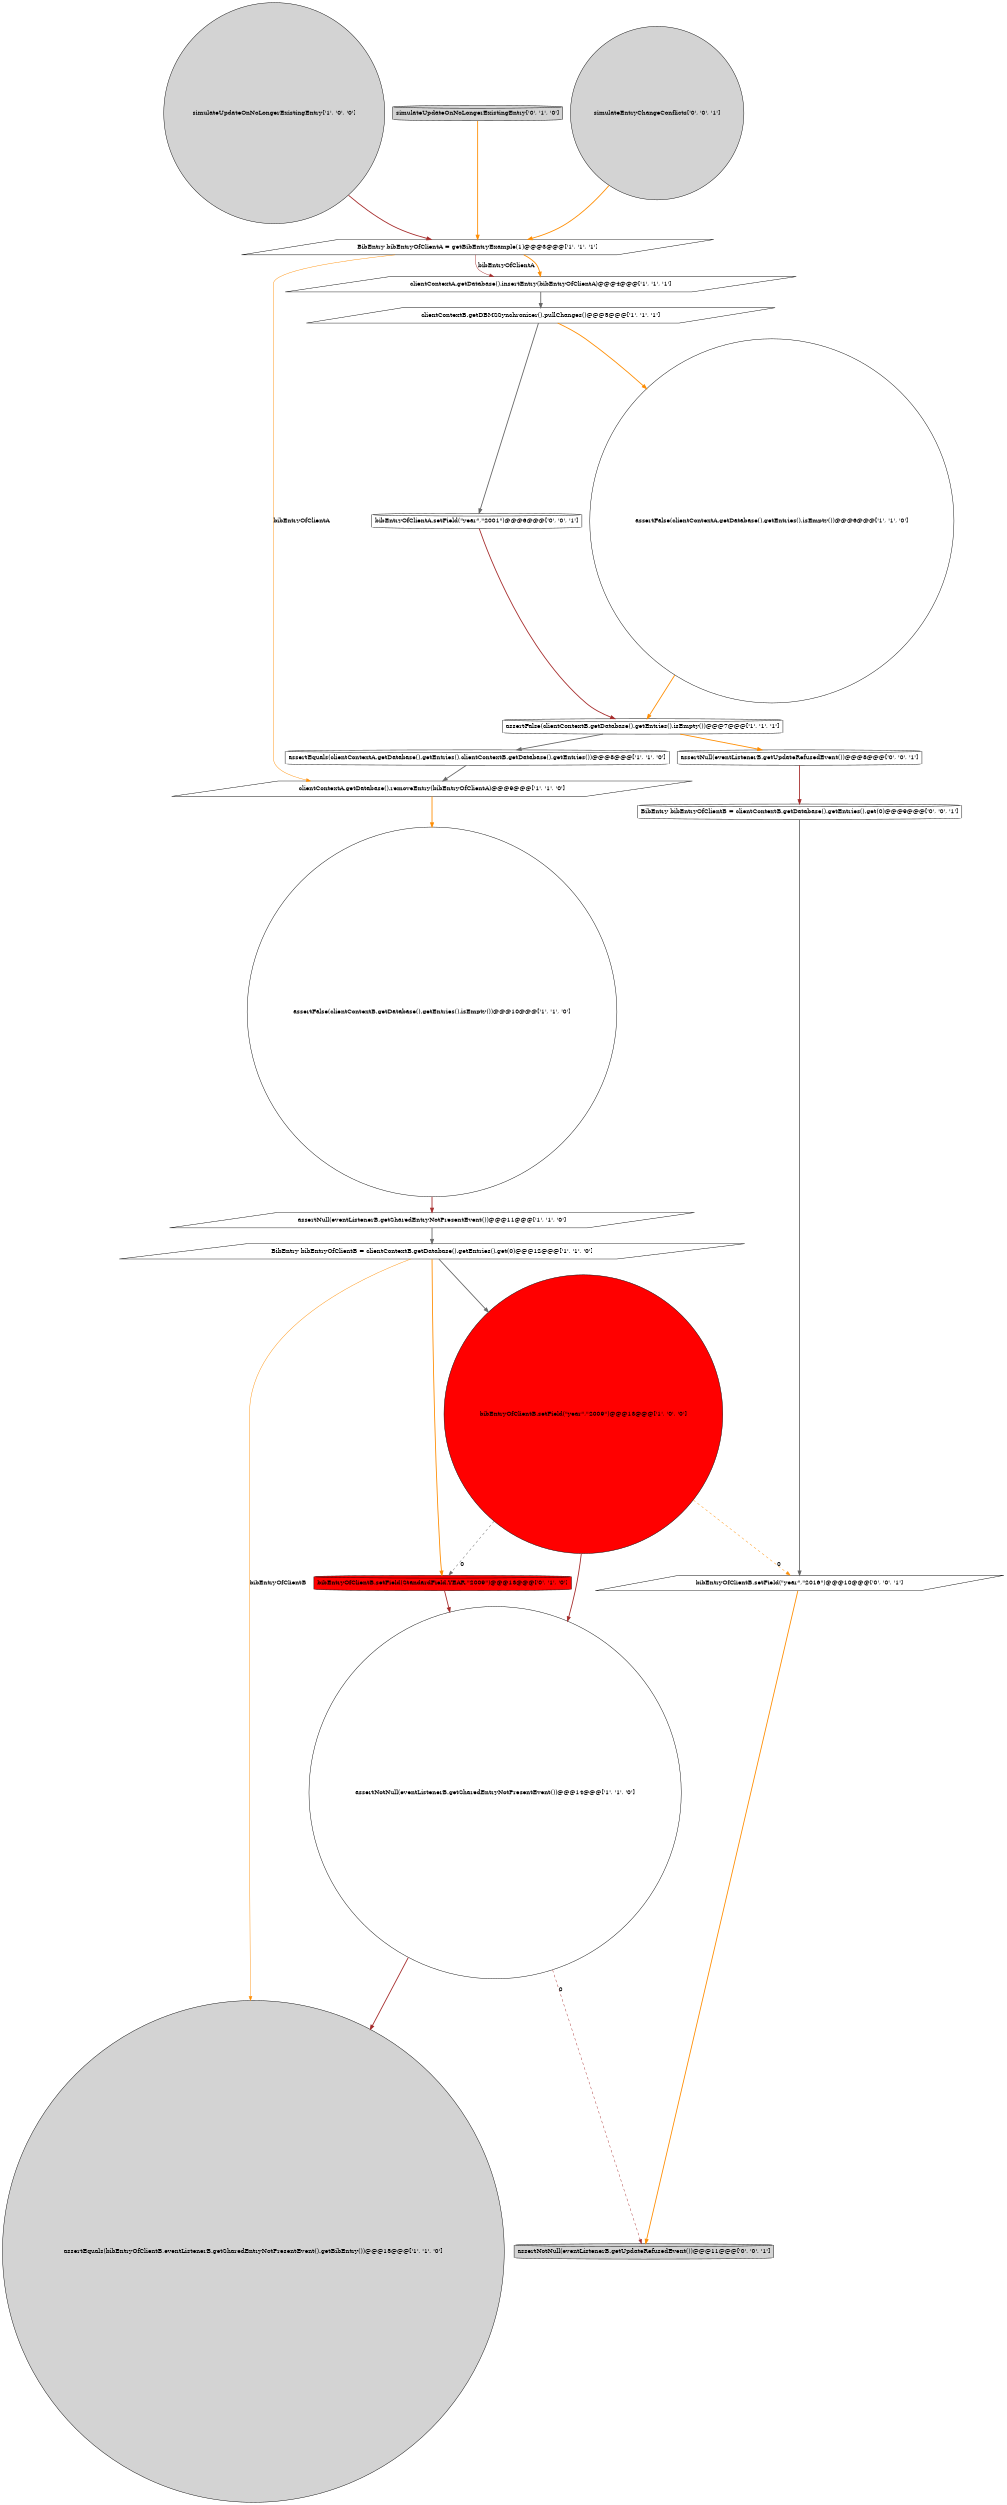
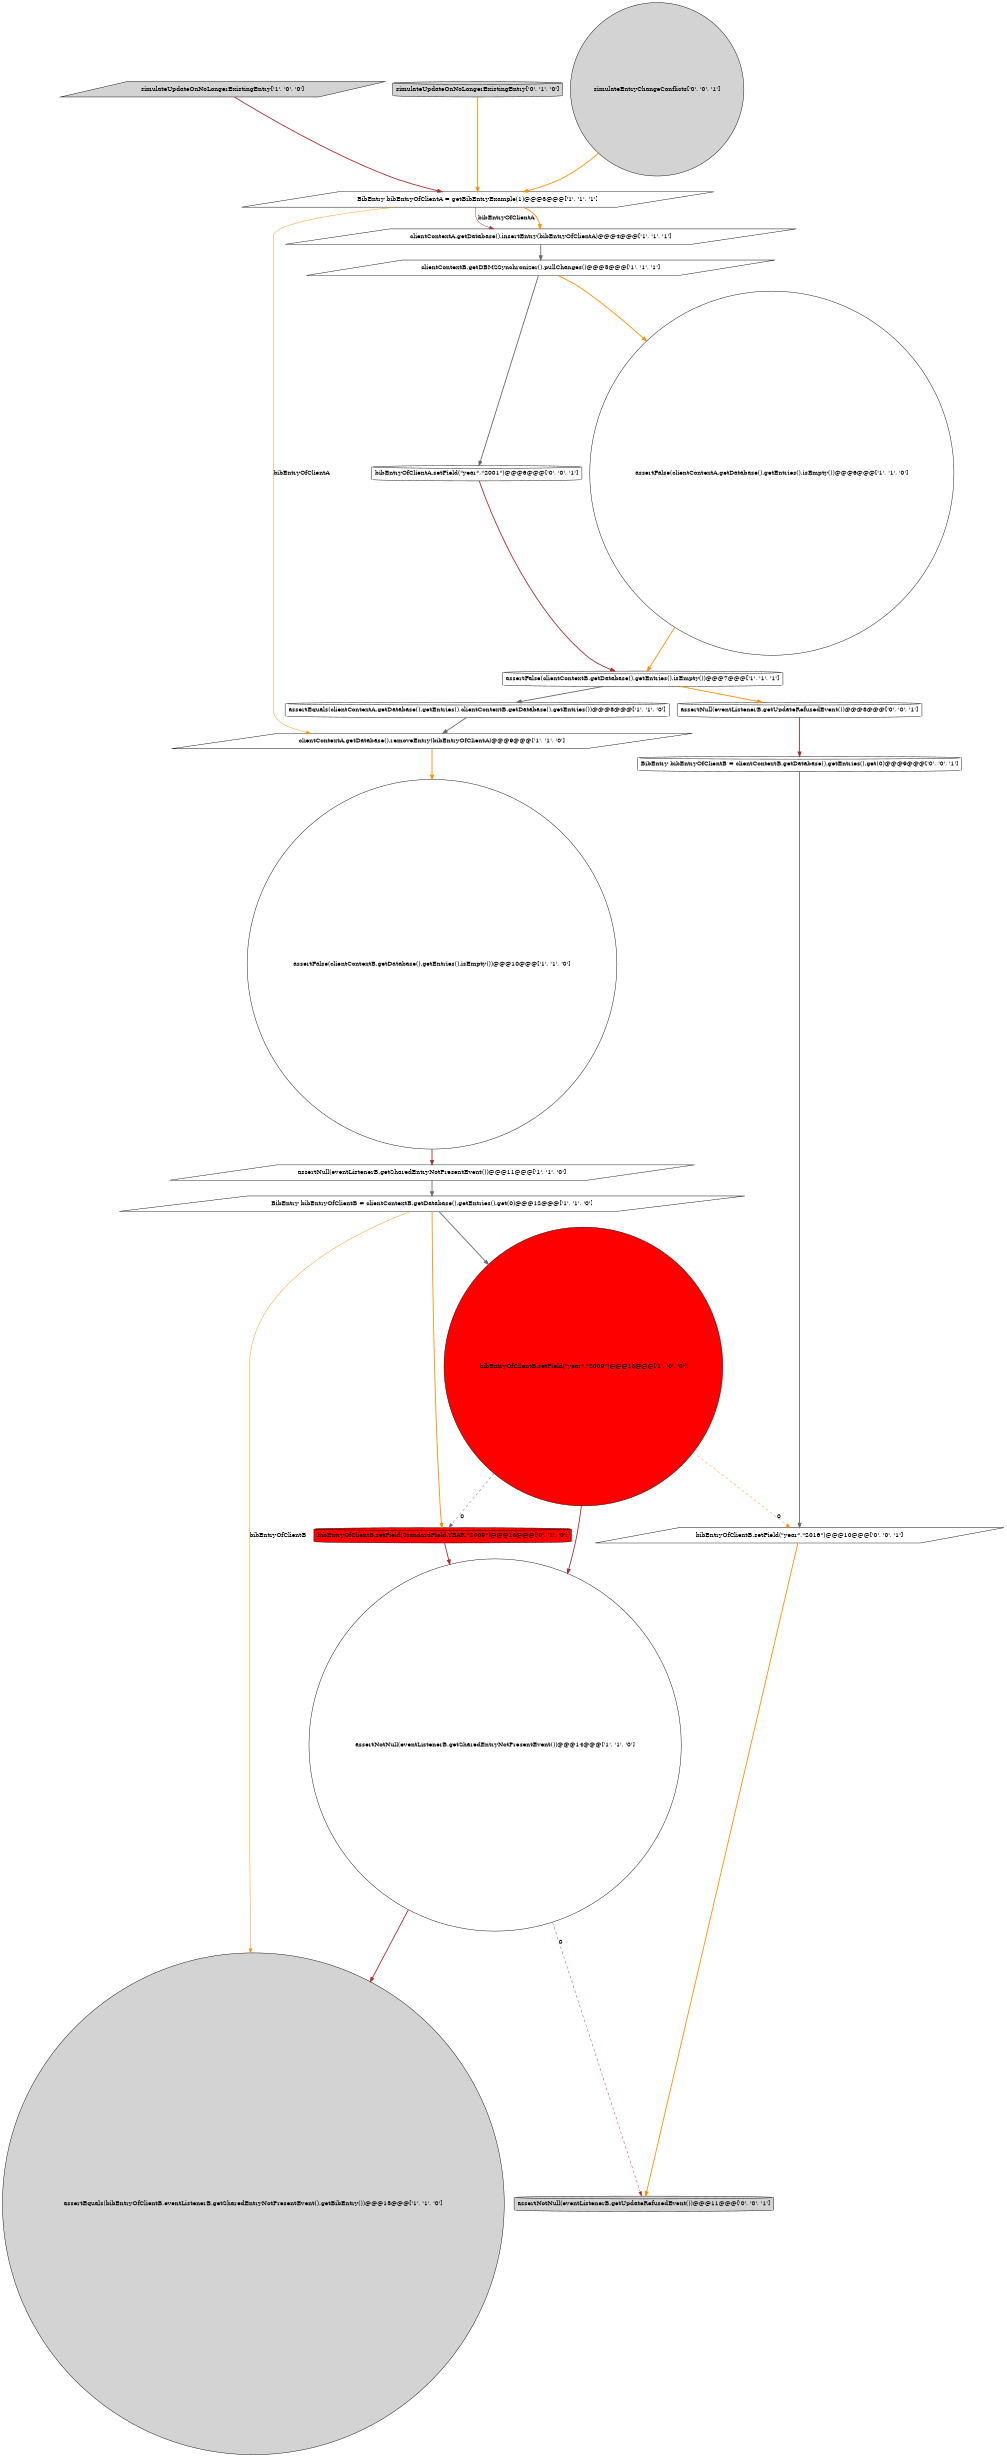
node "simulateUpdateOnNoLongerExistingEntry['1', '0', '0']": shape circle -> parallelogram
